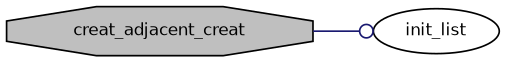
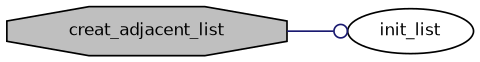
node "creat_adjacent_creat": label "creat_adjacent_creat" -> "creat_adjacent_list"
